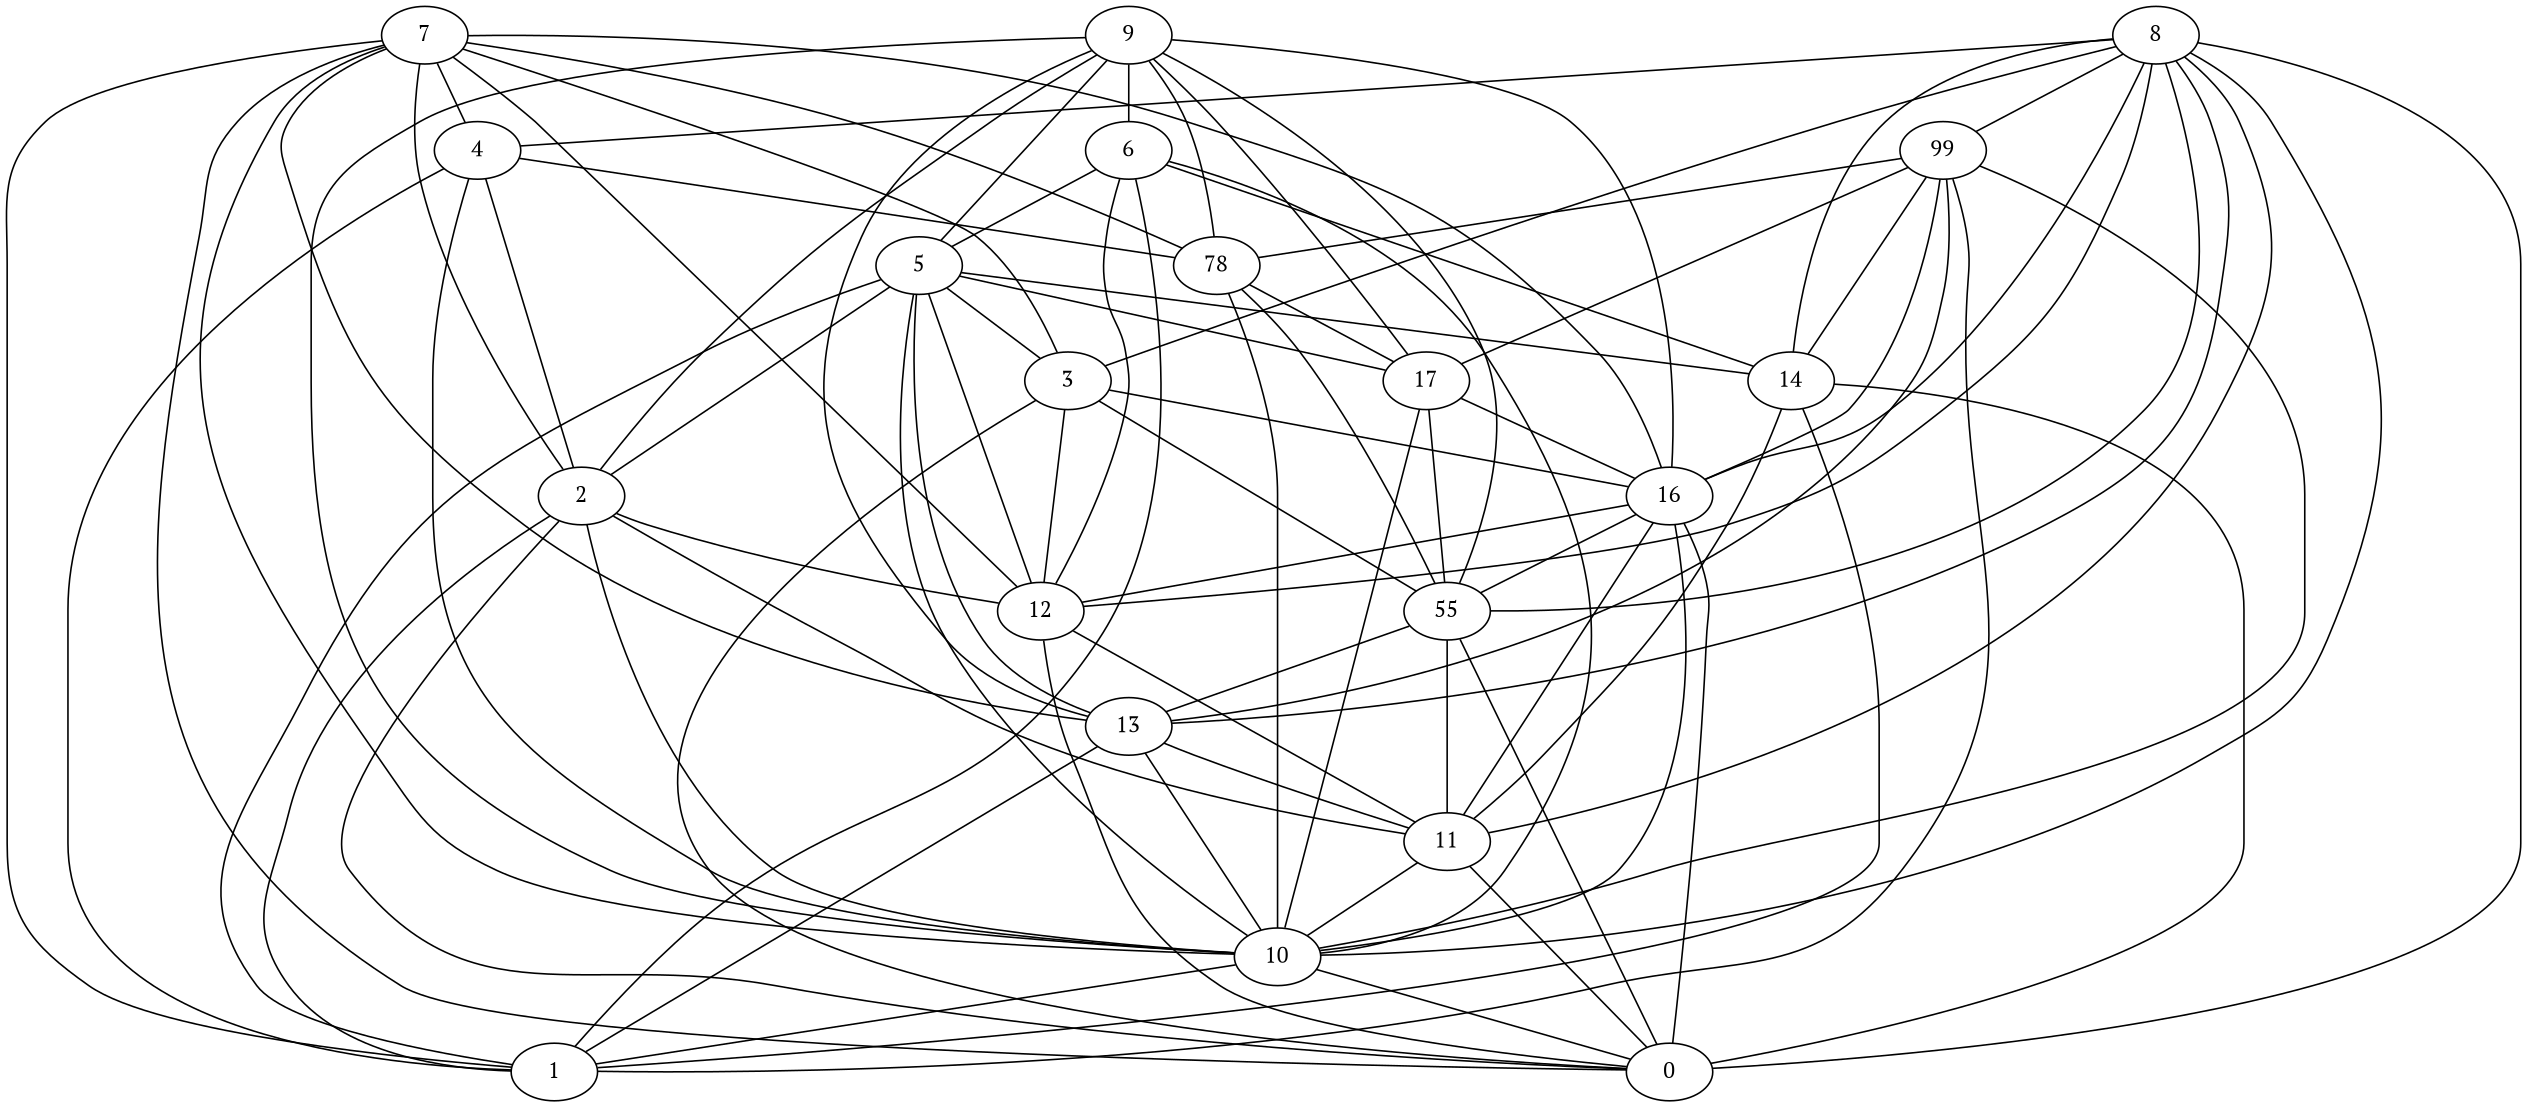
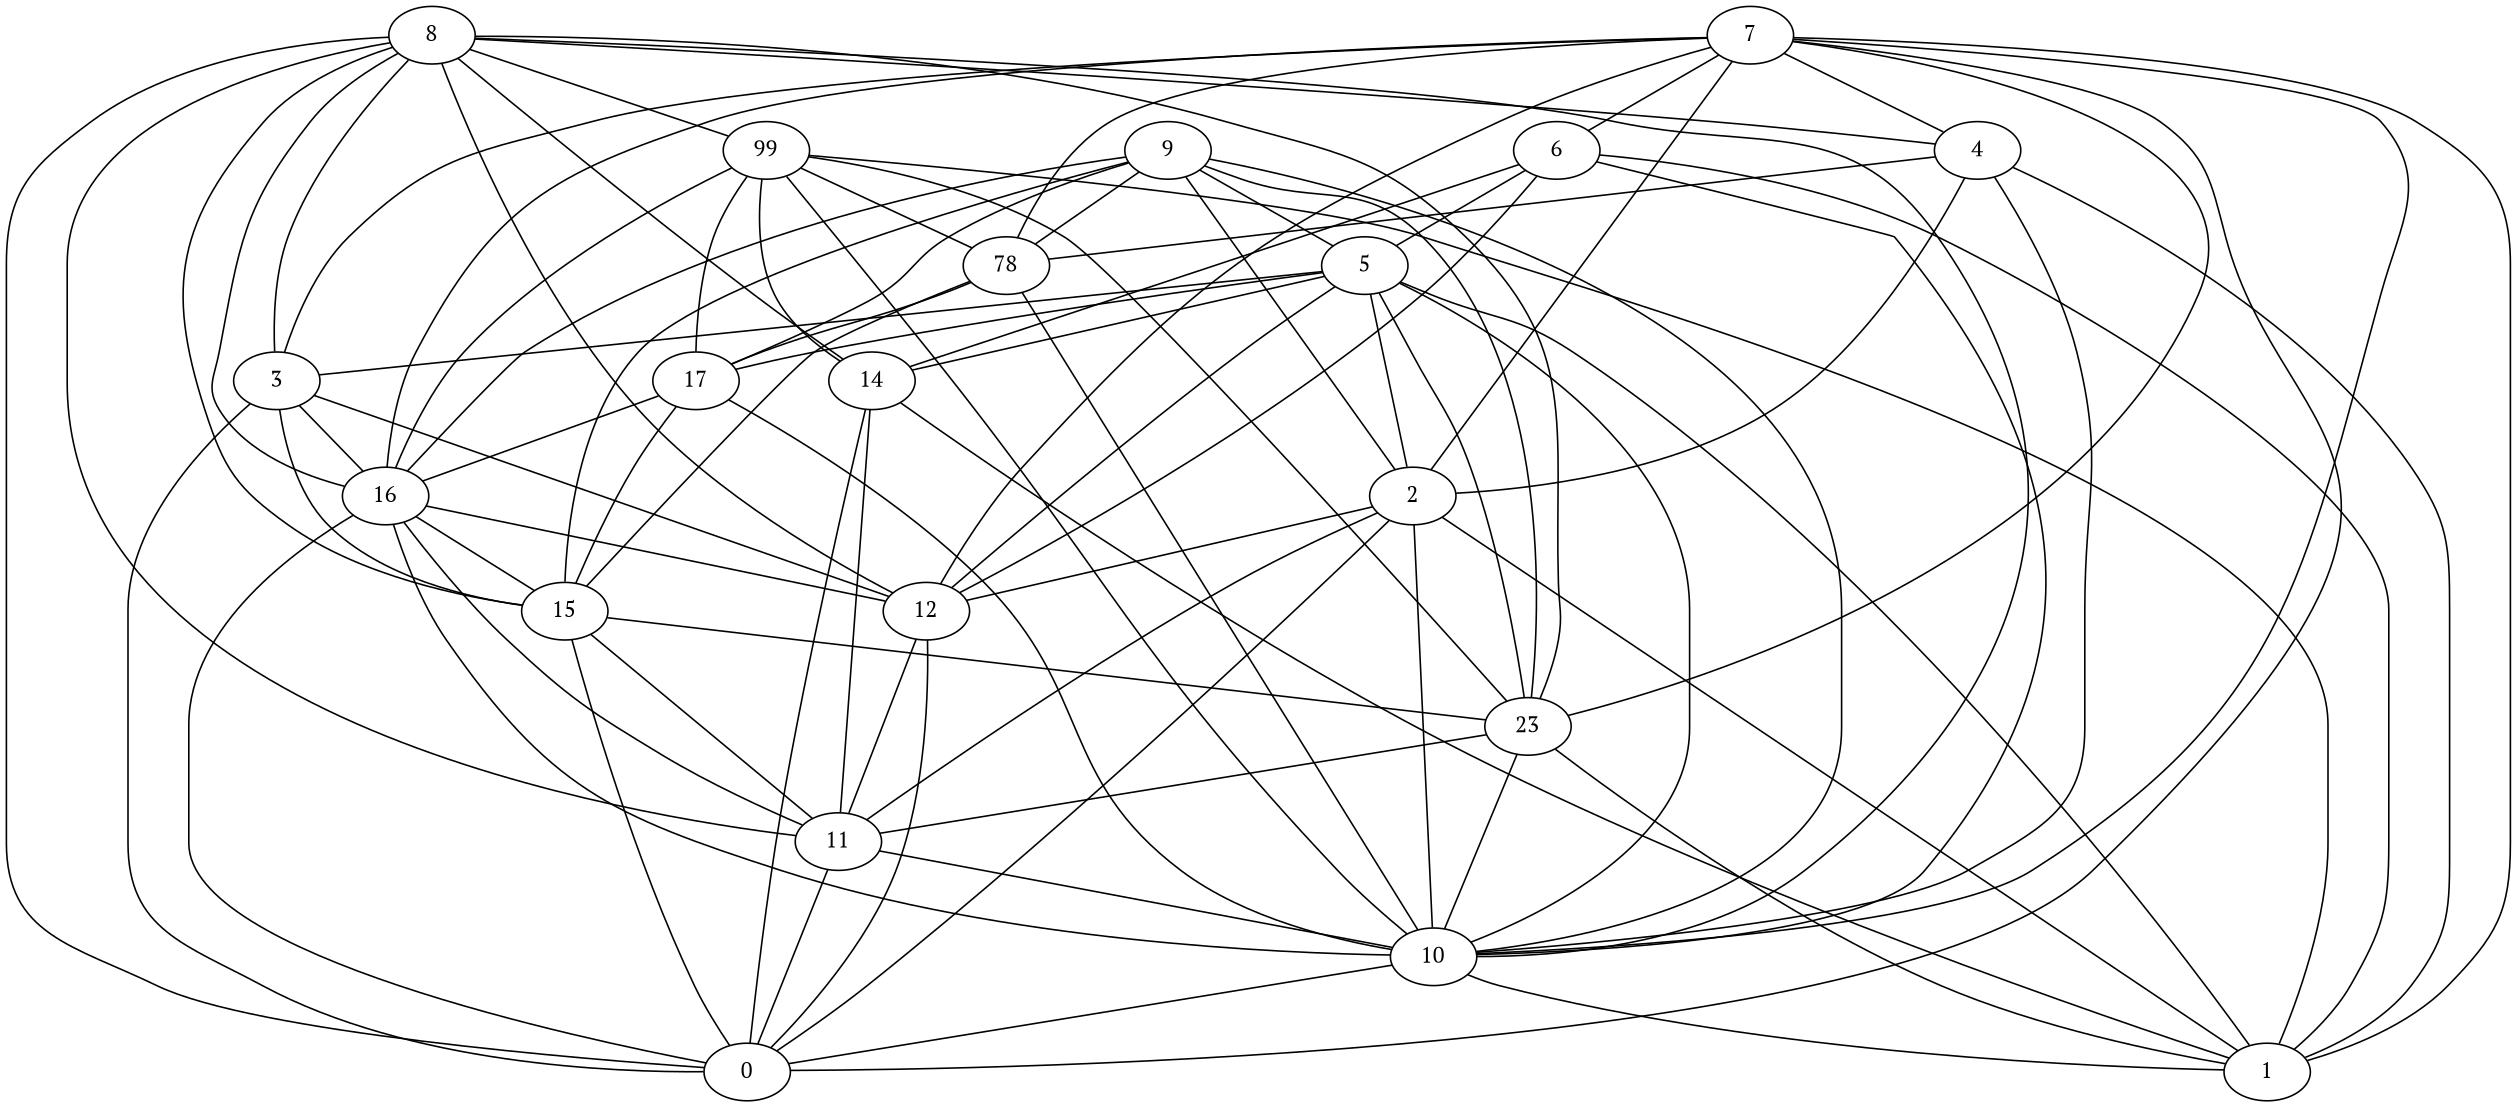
edge "9" -- "6": now "7" -- "6"
node "55": label "55" -> "15"
node "13": label "13" -> "23"
